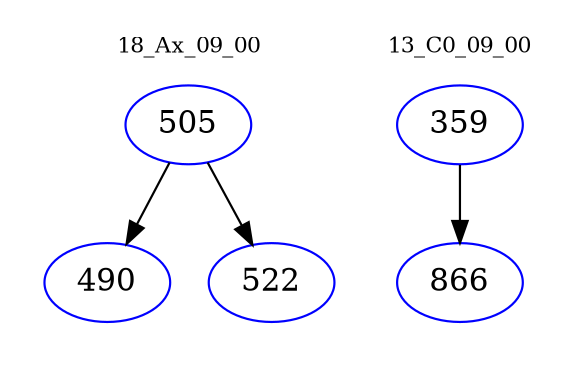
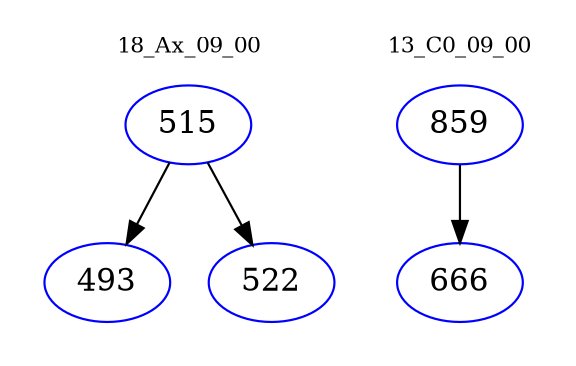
node "505": label "505" -> "515"
node "359": label "359" -> "859"
node "490": label "490" -> "493"
node "866": label "866" -> "666"
